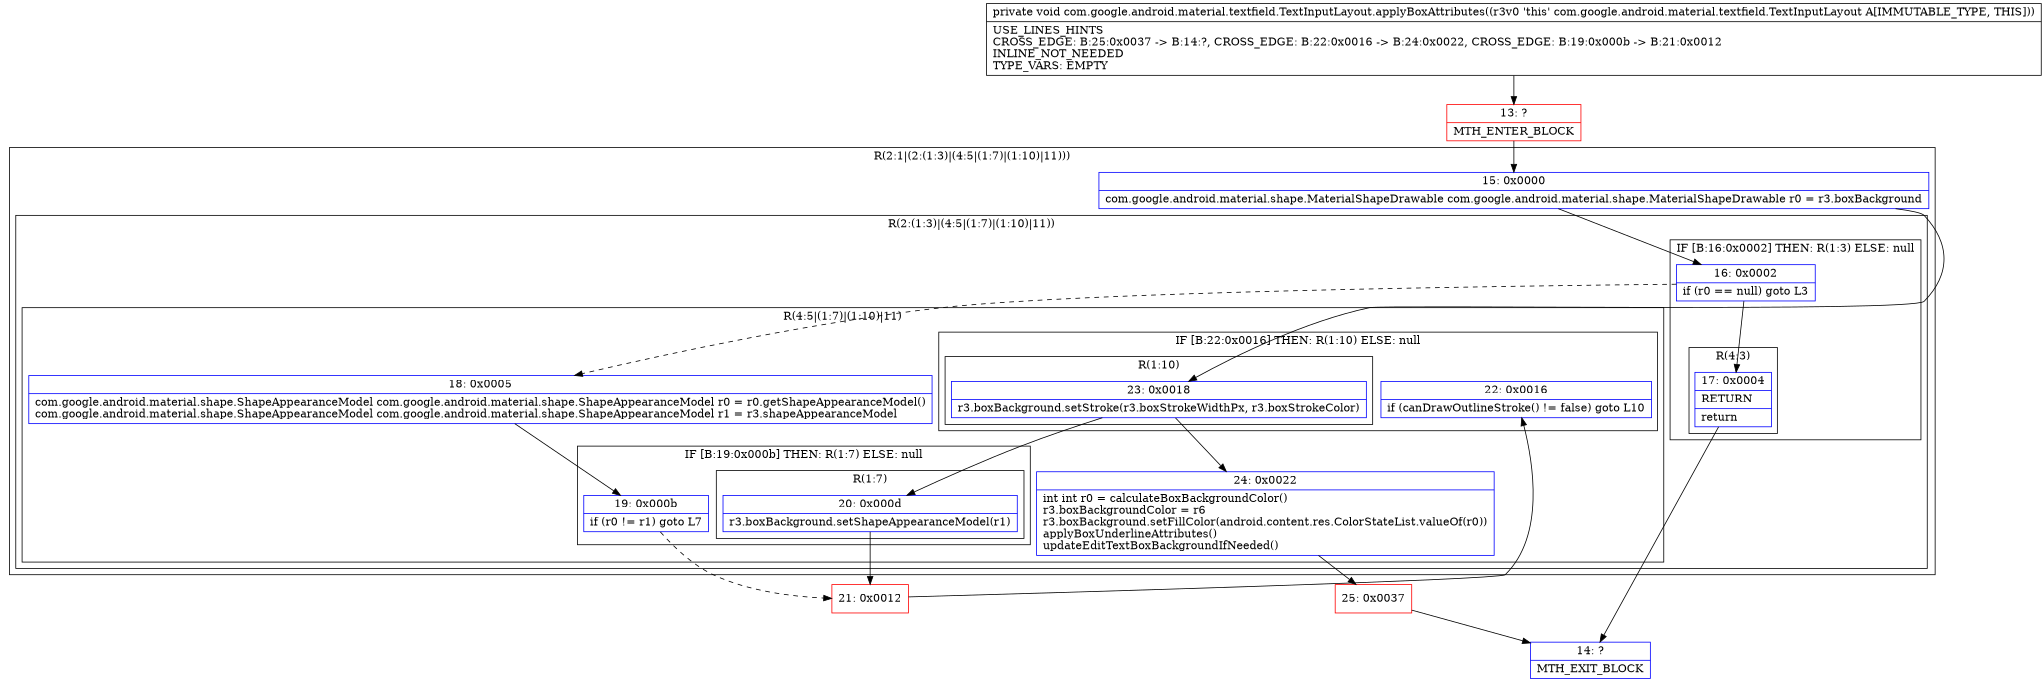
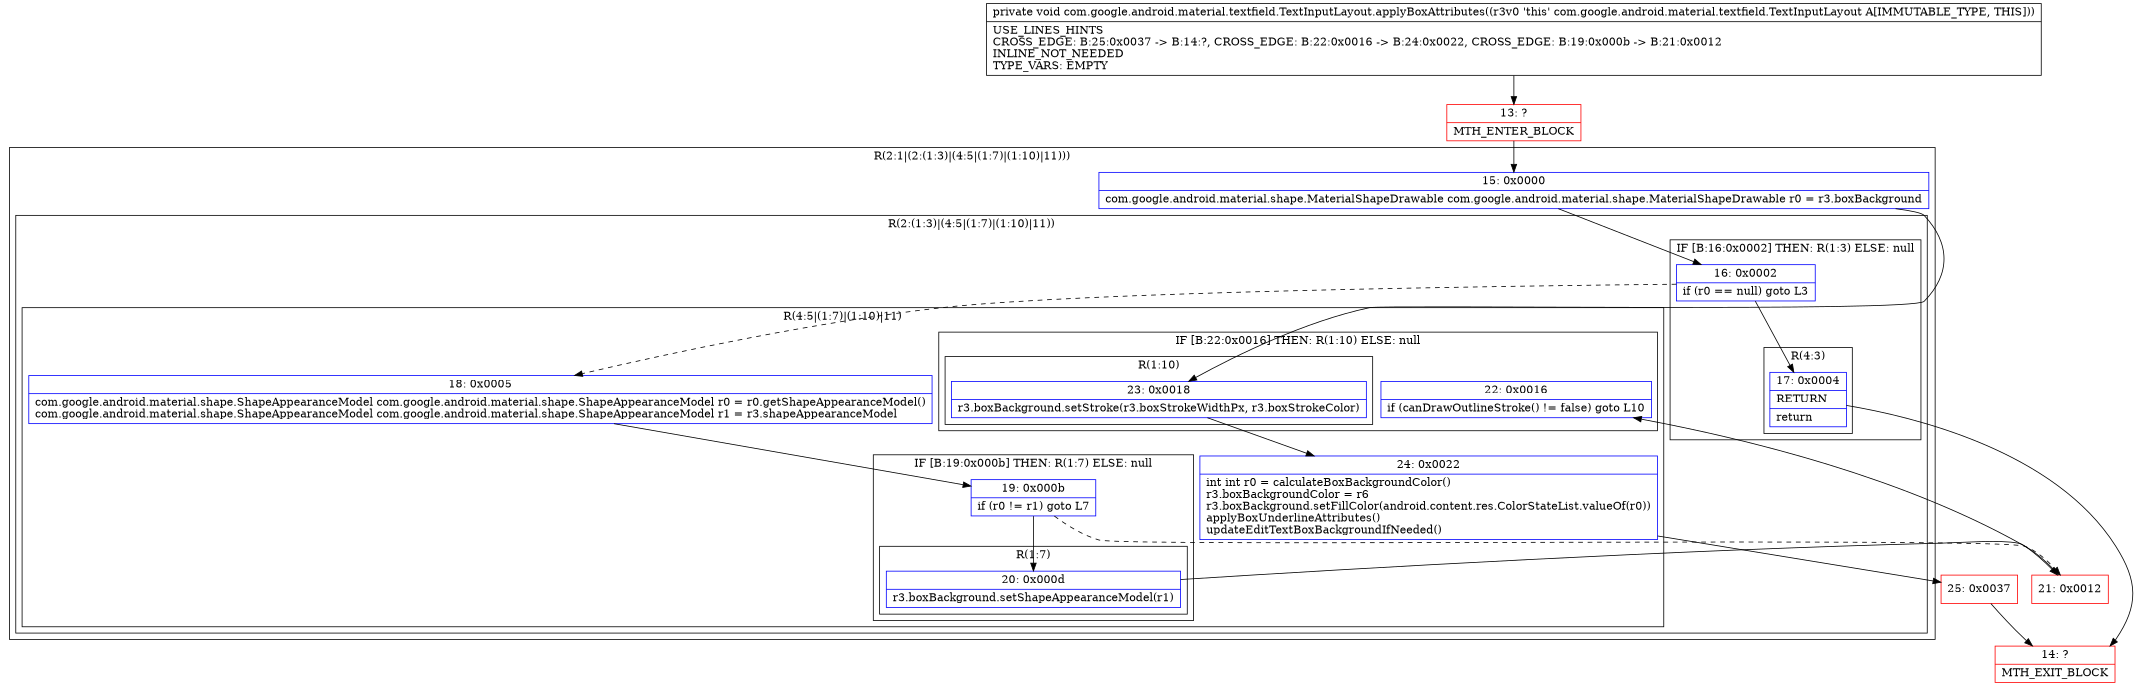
edge "23: 0x0018" -> "20: 0x000d": now "19: 0x000b" -> "20: 0x000d"
node "14: ?": color blue -> red
